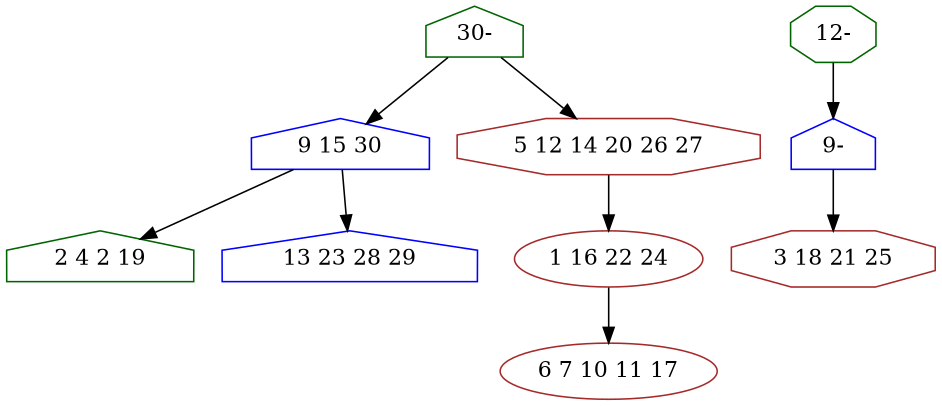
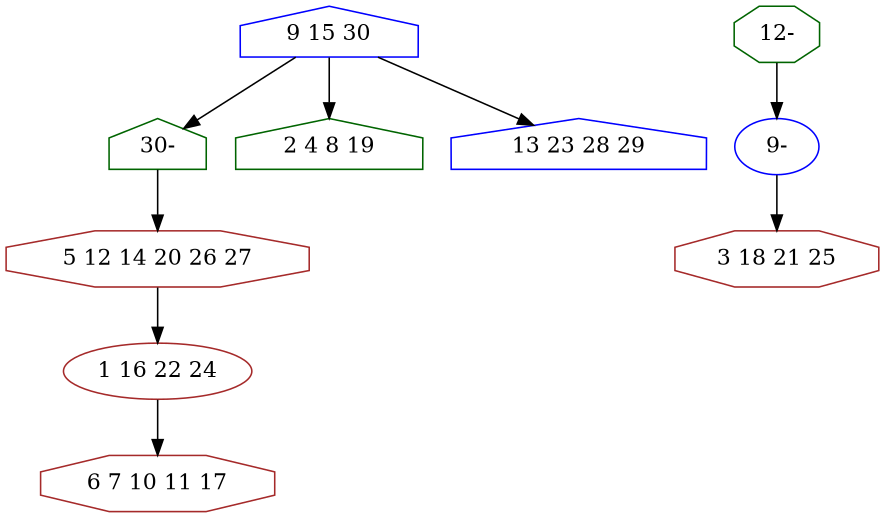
edge "30-" -> "9 15 30": reversed
node "9-": shape house -> ellipse
node "2 4 2 19": label "2 4 2 19" -> "2 4 8 19"
node "6 7 10 11 17": shape ellipse -> octagon
